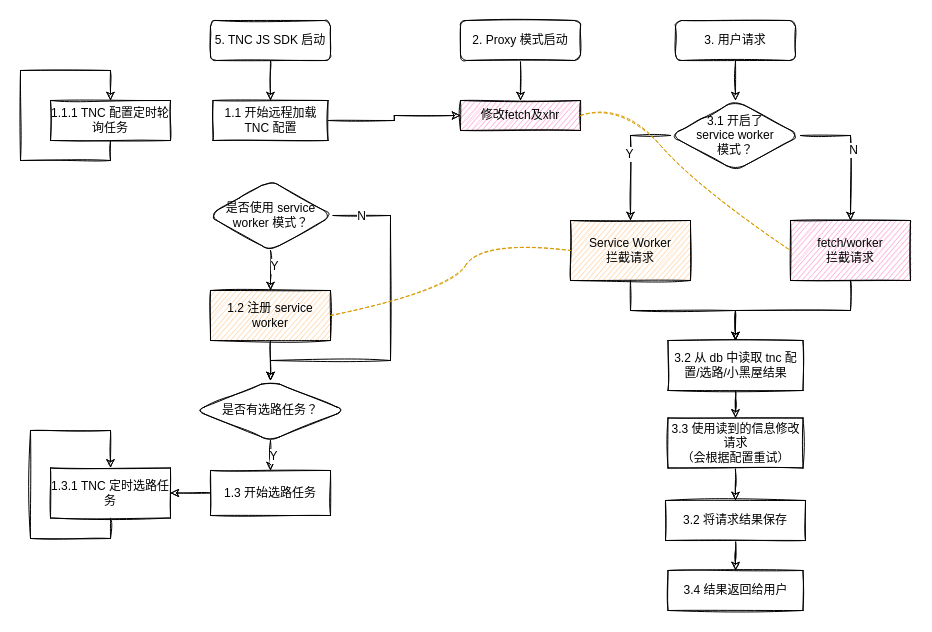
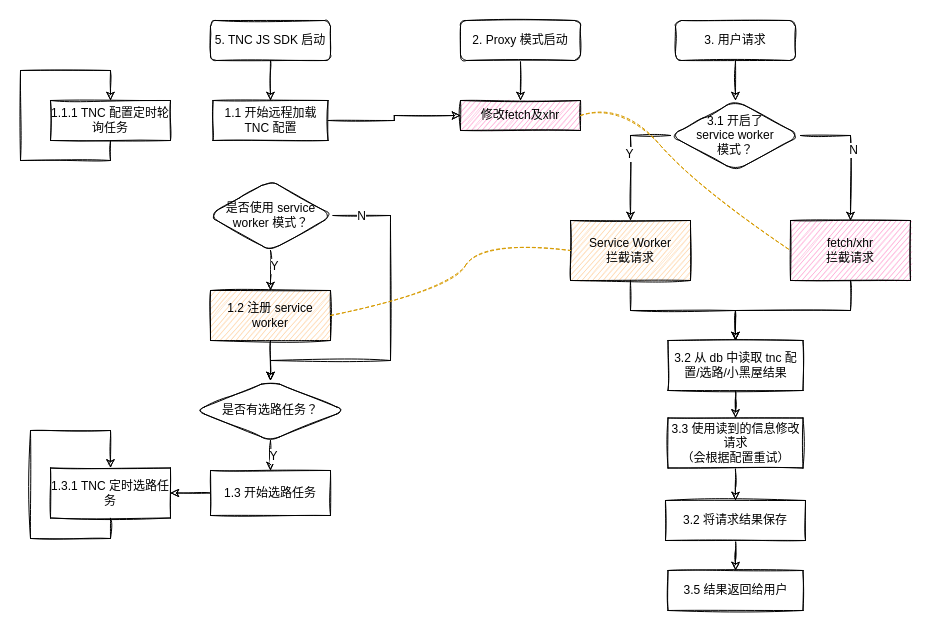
node "fetch/worker 拦截请求": label "fetch/worker 拦截请求" -> "fetch/xhr 拦截请求"
node "3.4 结果返回给用户": label "3.4 结果返回给用户" -> "3.5 结果返回给用户"
